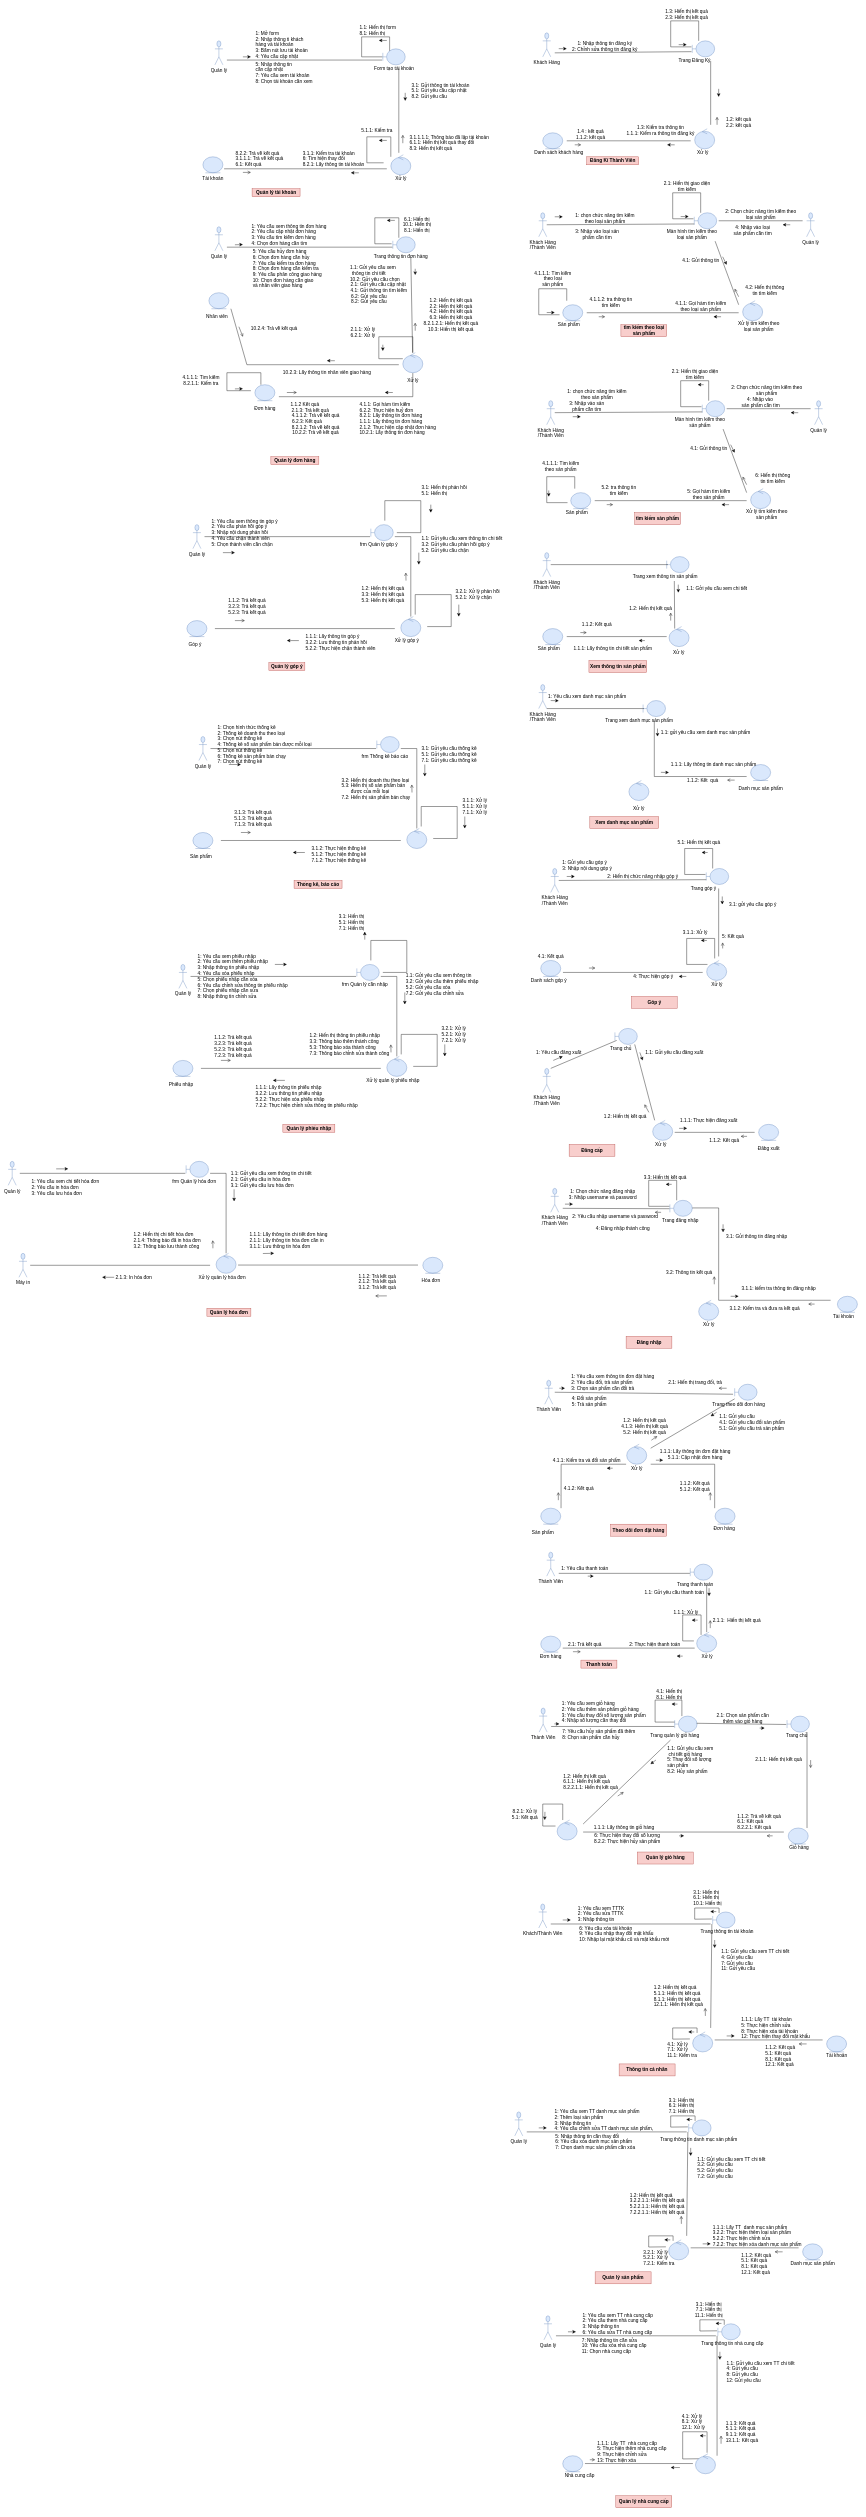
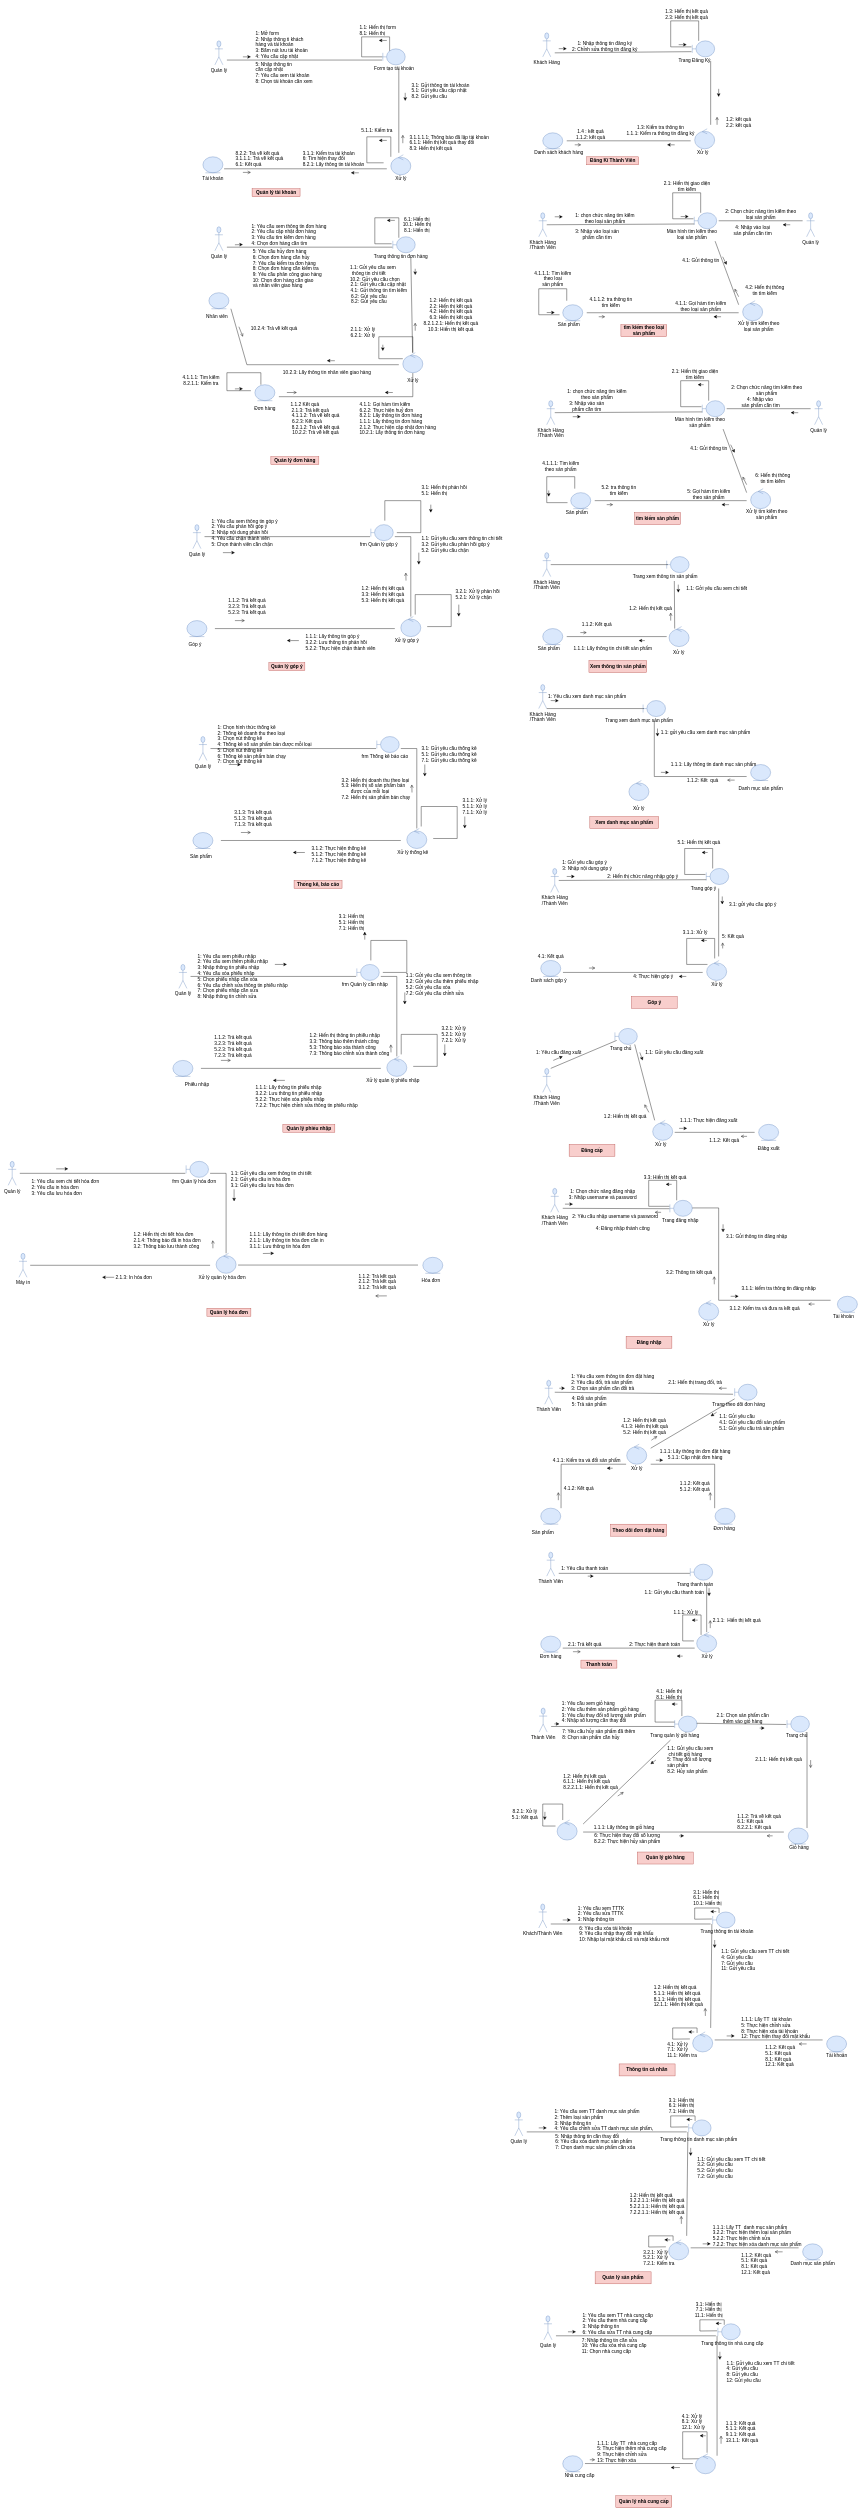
node "Xử lý thống kê": added
node "Phiếu nhập": moved (181, 1084) -> (197, 1084)
